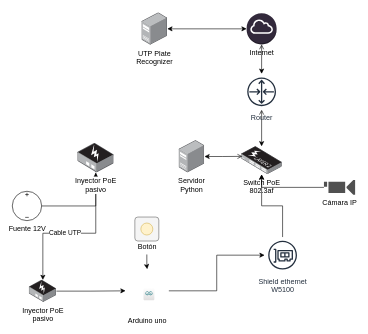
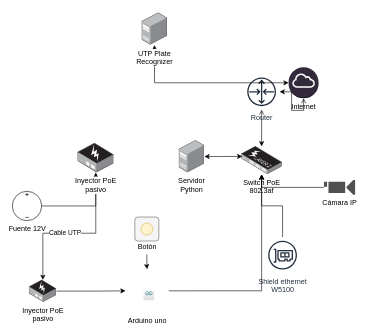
node "Internet": moved (262, 29) -> (304, 83)
edge "Servidor Python" -- "Switch PoE 802.3af": arrowhead open -> classic
edge "Arduino uno" -> "Shield ethernet W5100": now "Arduino uno" -> "Switch PoE 802.3af"
